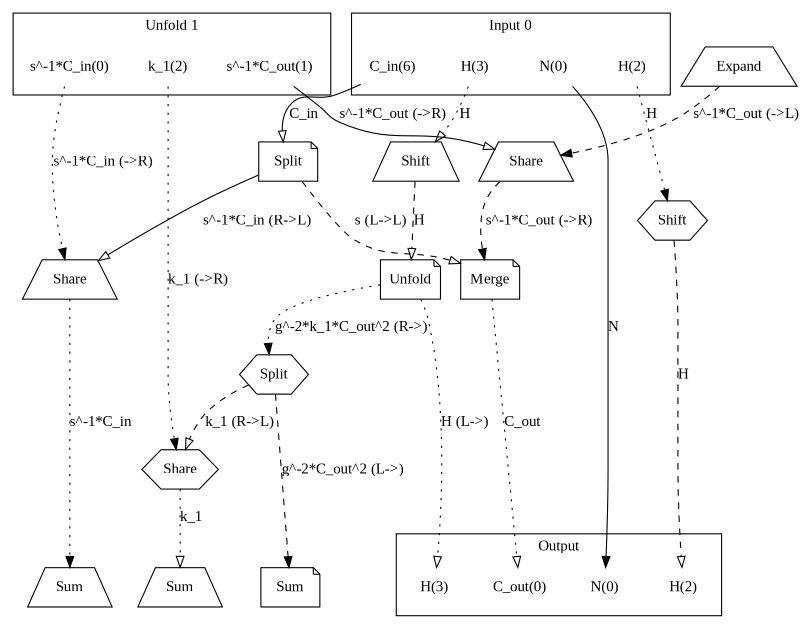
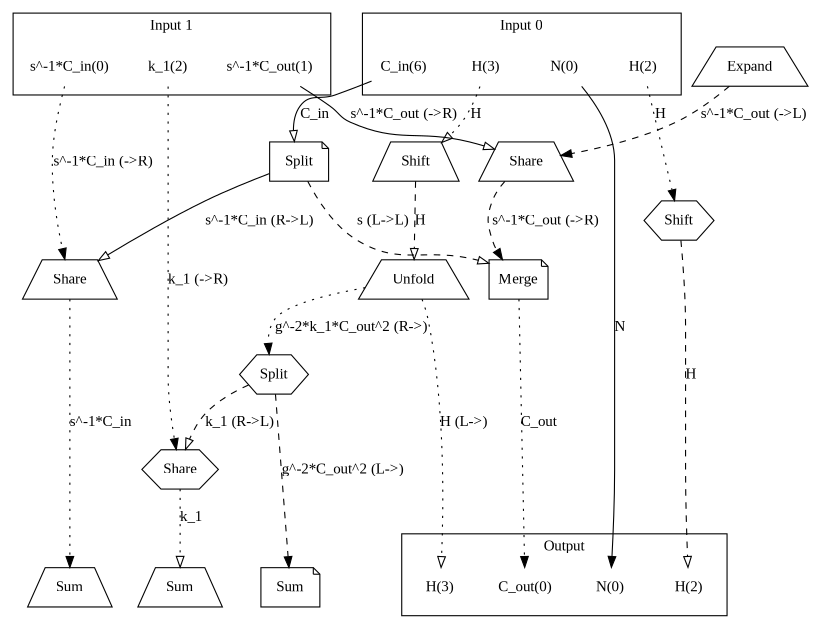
cluster "Unfold 1": label "Unfold 1" -> "Input 1"
node "Unfold": shape note -> trapezium
edge "Merge" -> "C_out(0)": arrowhead onormal -> normal
